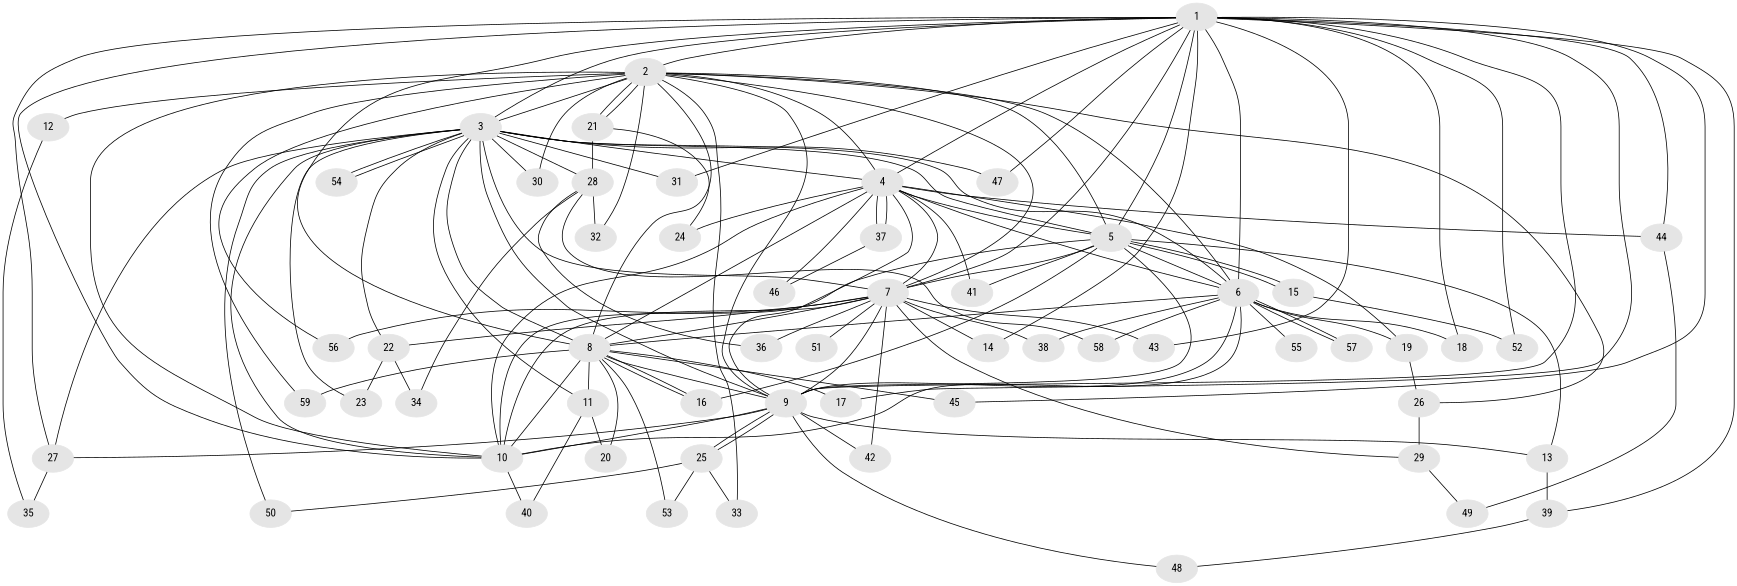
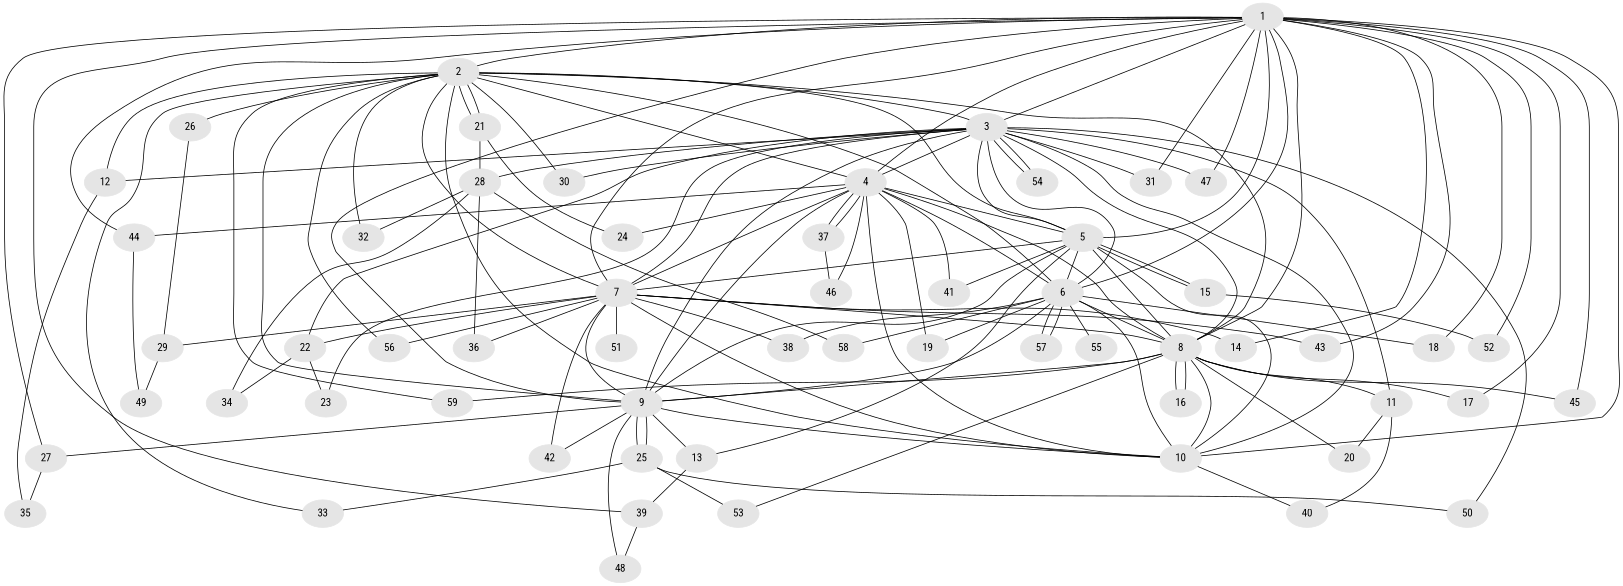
edge "3" -- "27": now "3" -- "12"
edge "5" -- "16": now "5" -- "8"
edge "19" -- "26": removed
